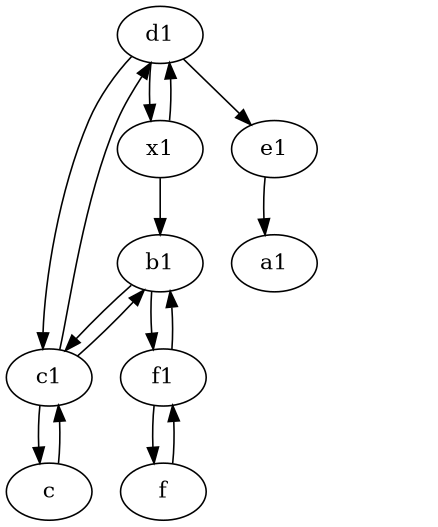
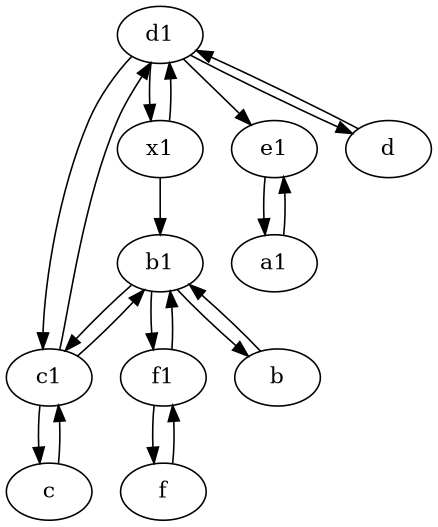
node "d": added
edge "a1" -> "e1": added
node "b": added
